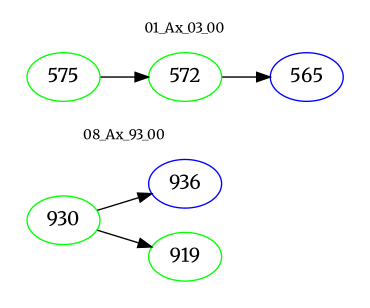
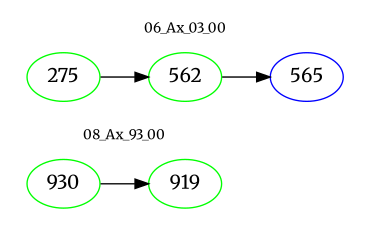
cluster "01_Ax_03_00": label "01_Ax_03_00" -> "06_Ax_03_00"
node "575": label "575" -> "275"
node "572": label "572" -> "562"
node "936": removed
